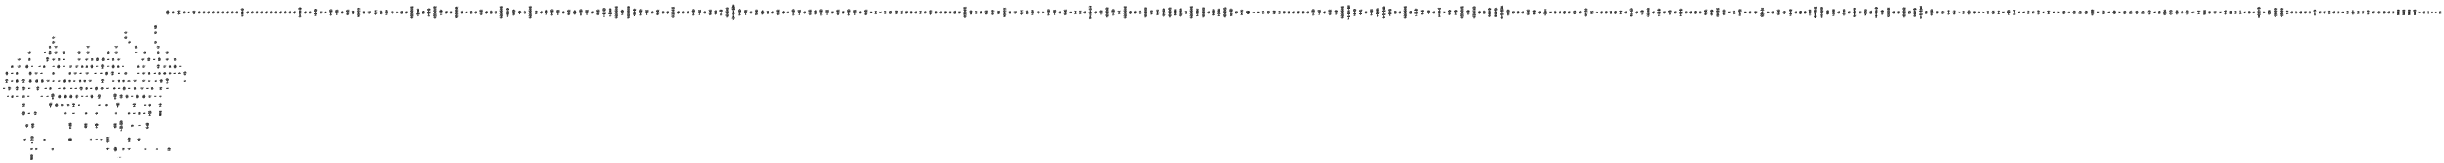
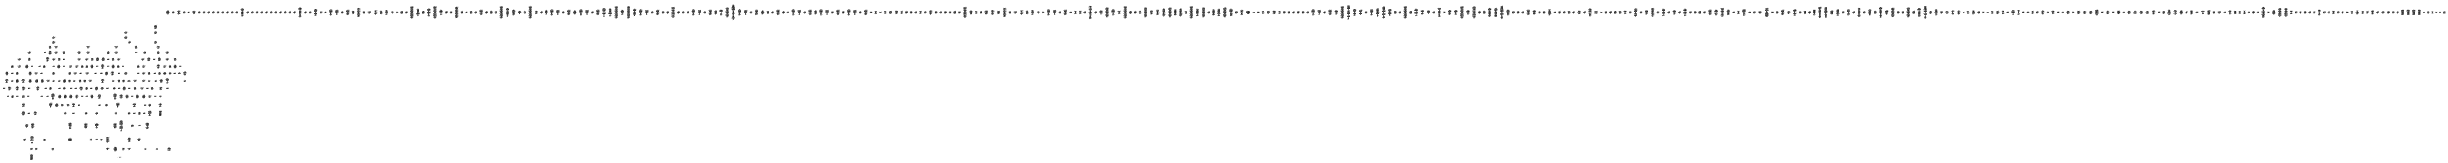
node "# 0x1b70 JUMPDEST SSTORE JUMP": added
